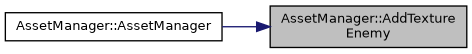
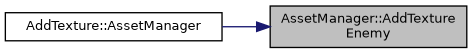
node "AssetManager::AssetManager": label "AssetManager::AssetManager" -> "AddTexture::AssetManager"
